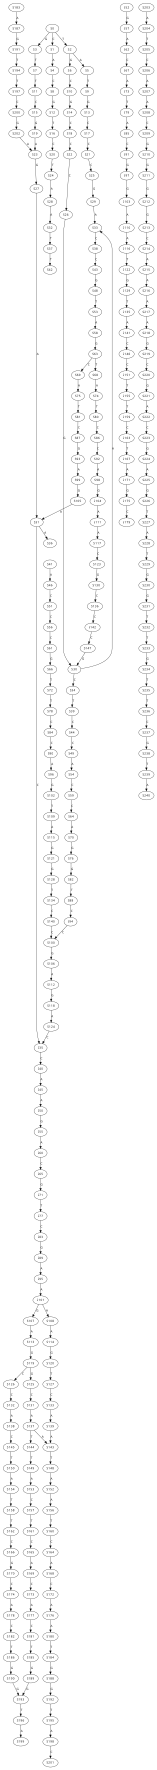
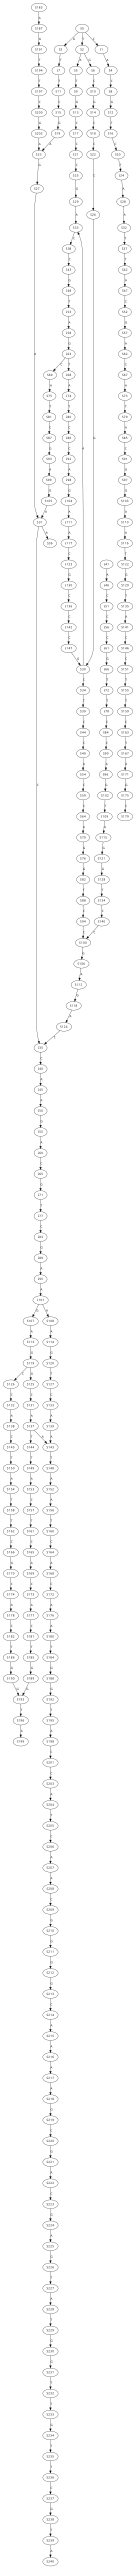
node "S47": added
edge "S201" -> "S203": added, label "C"
